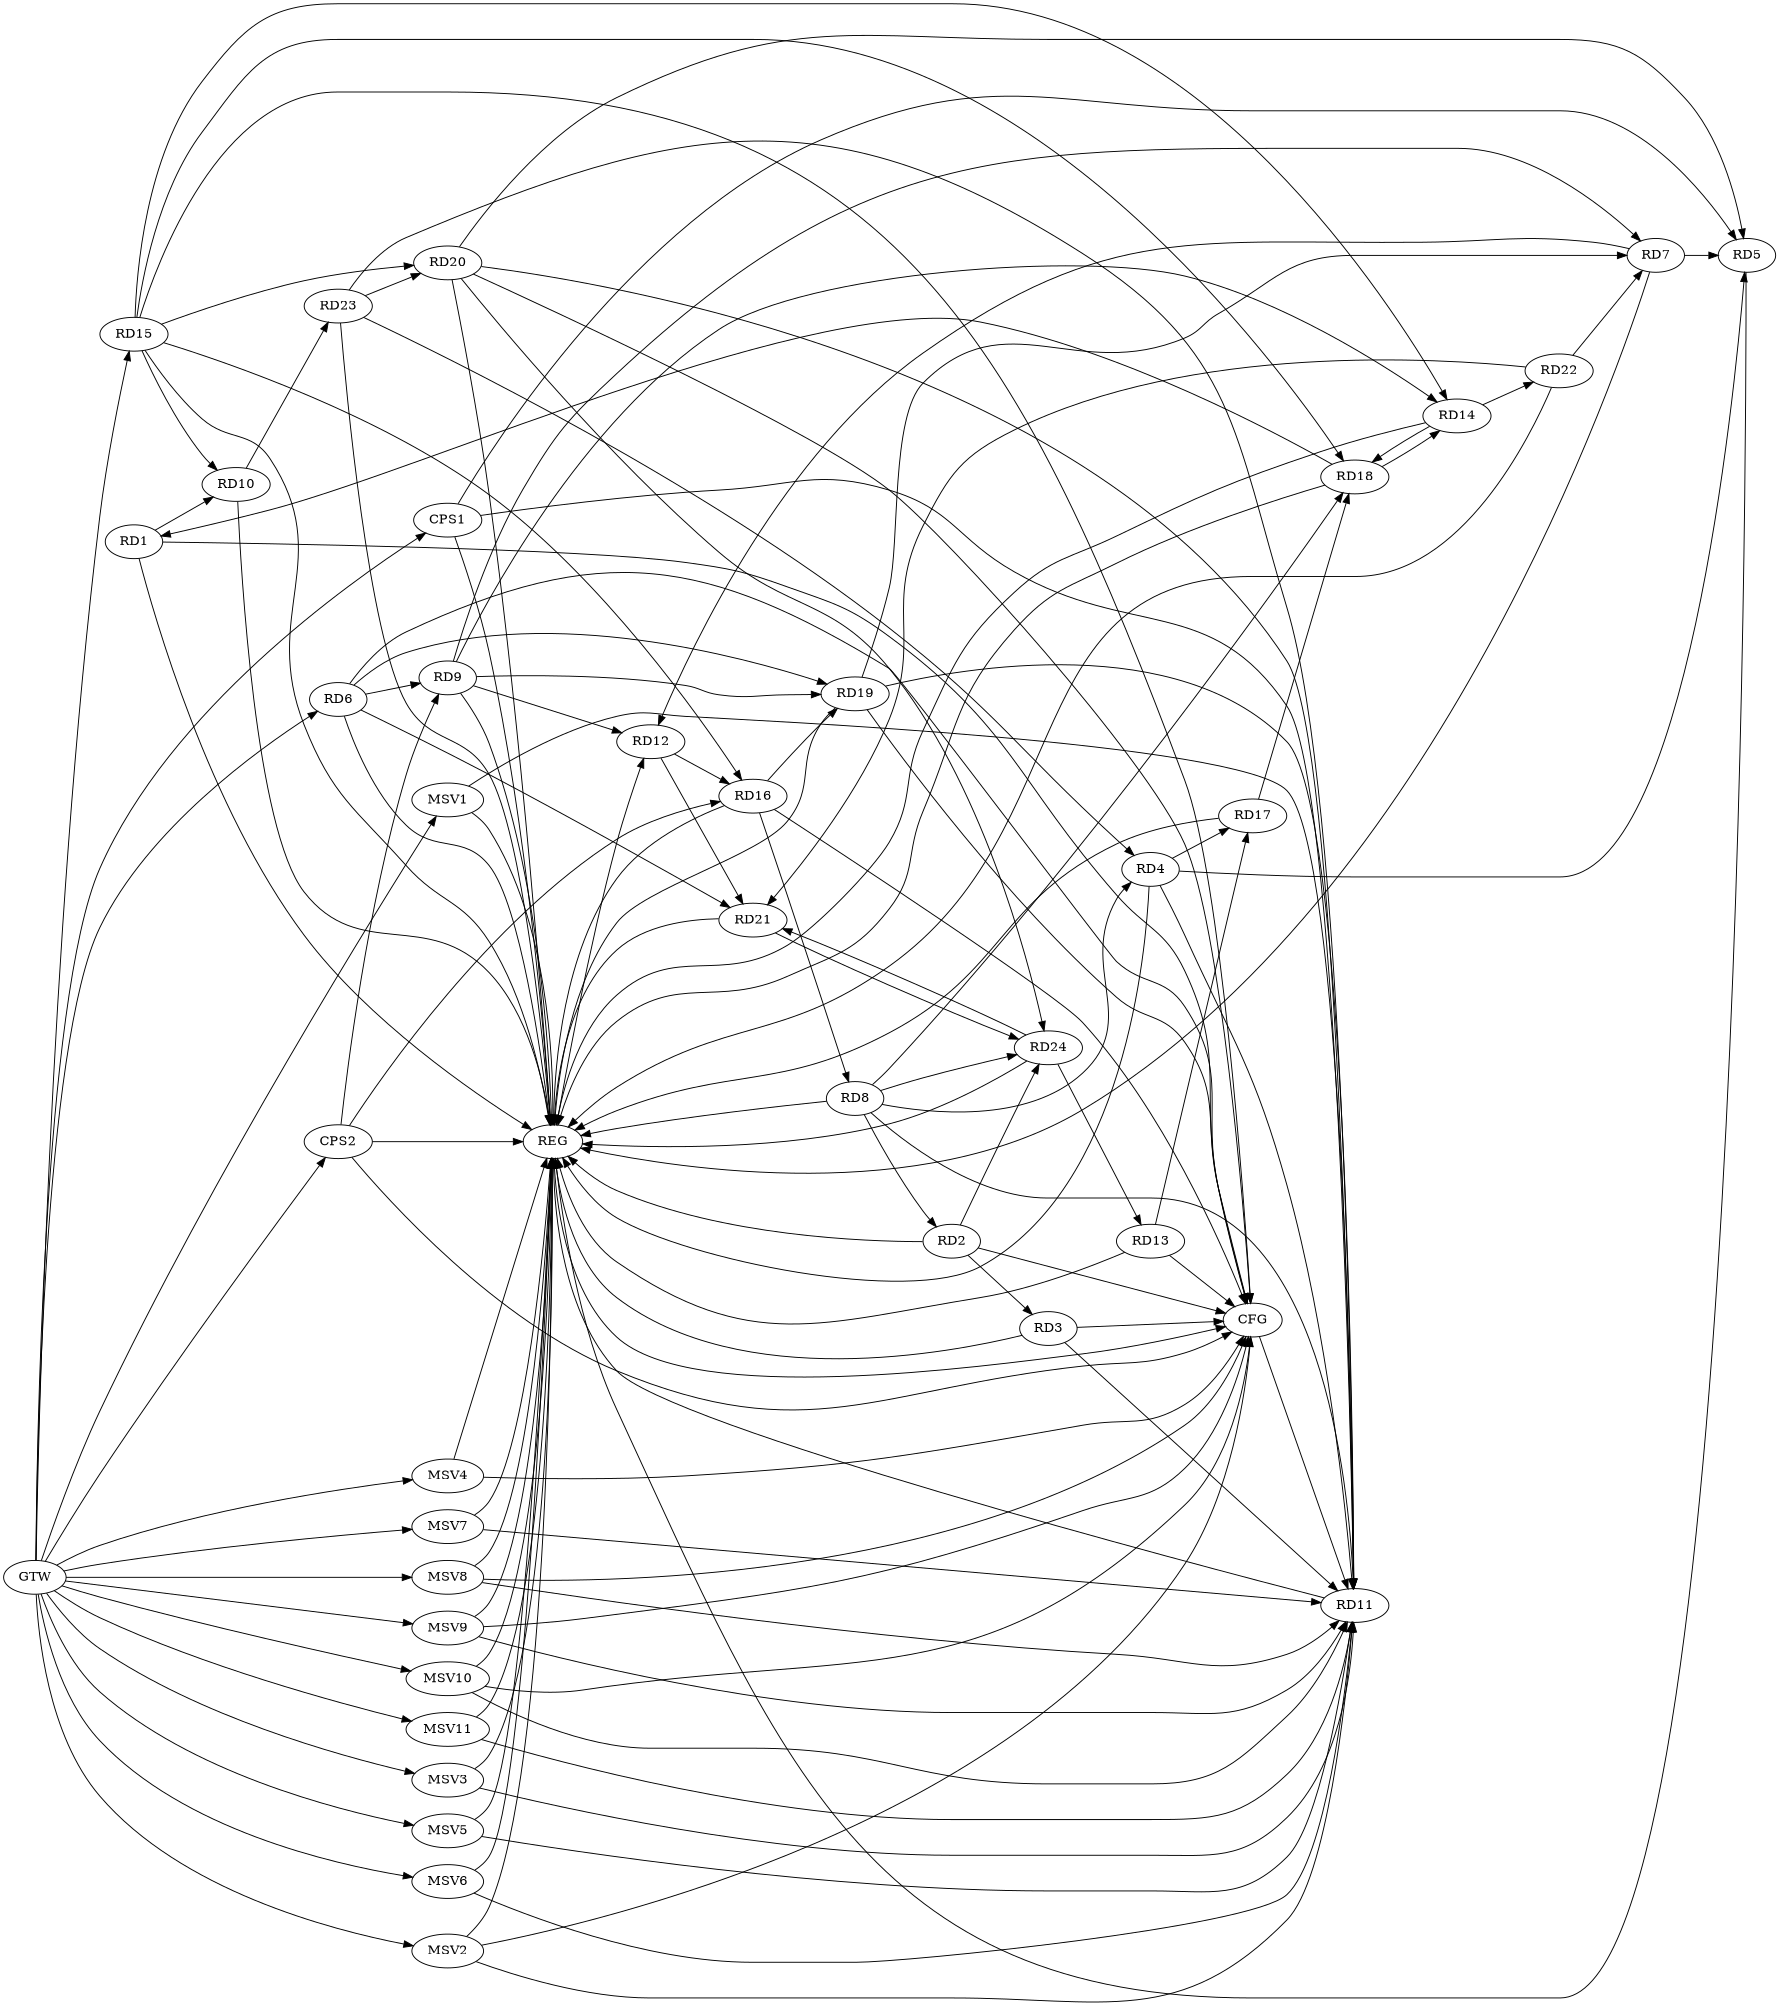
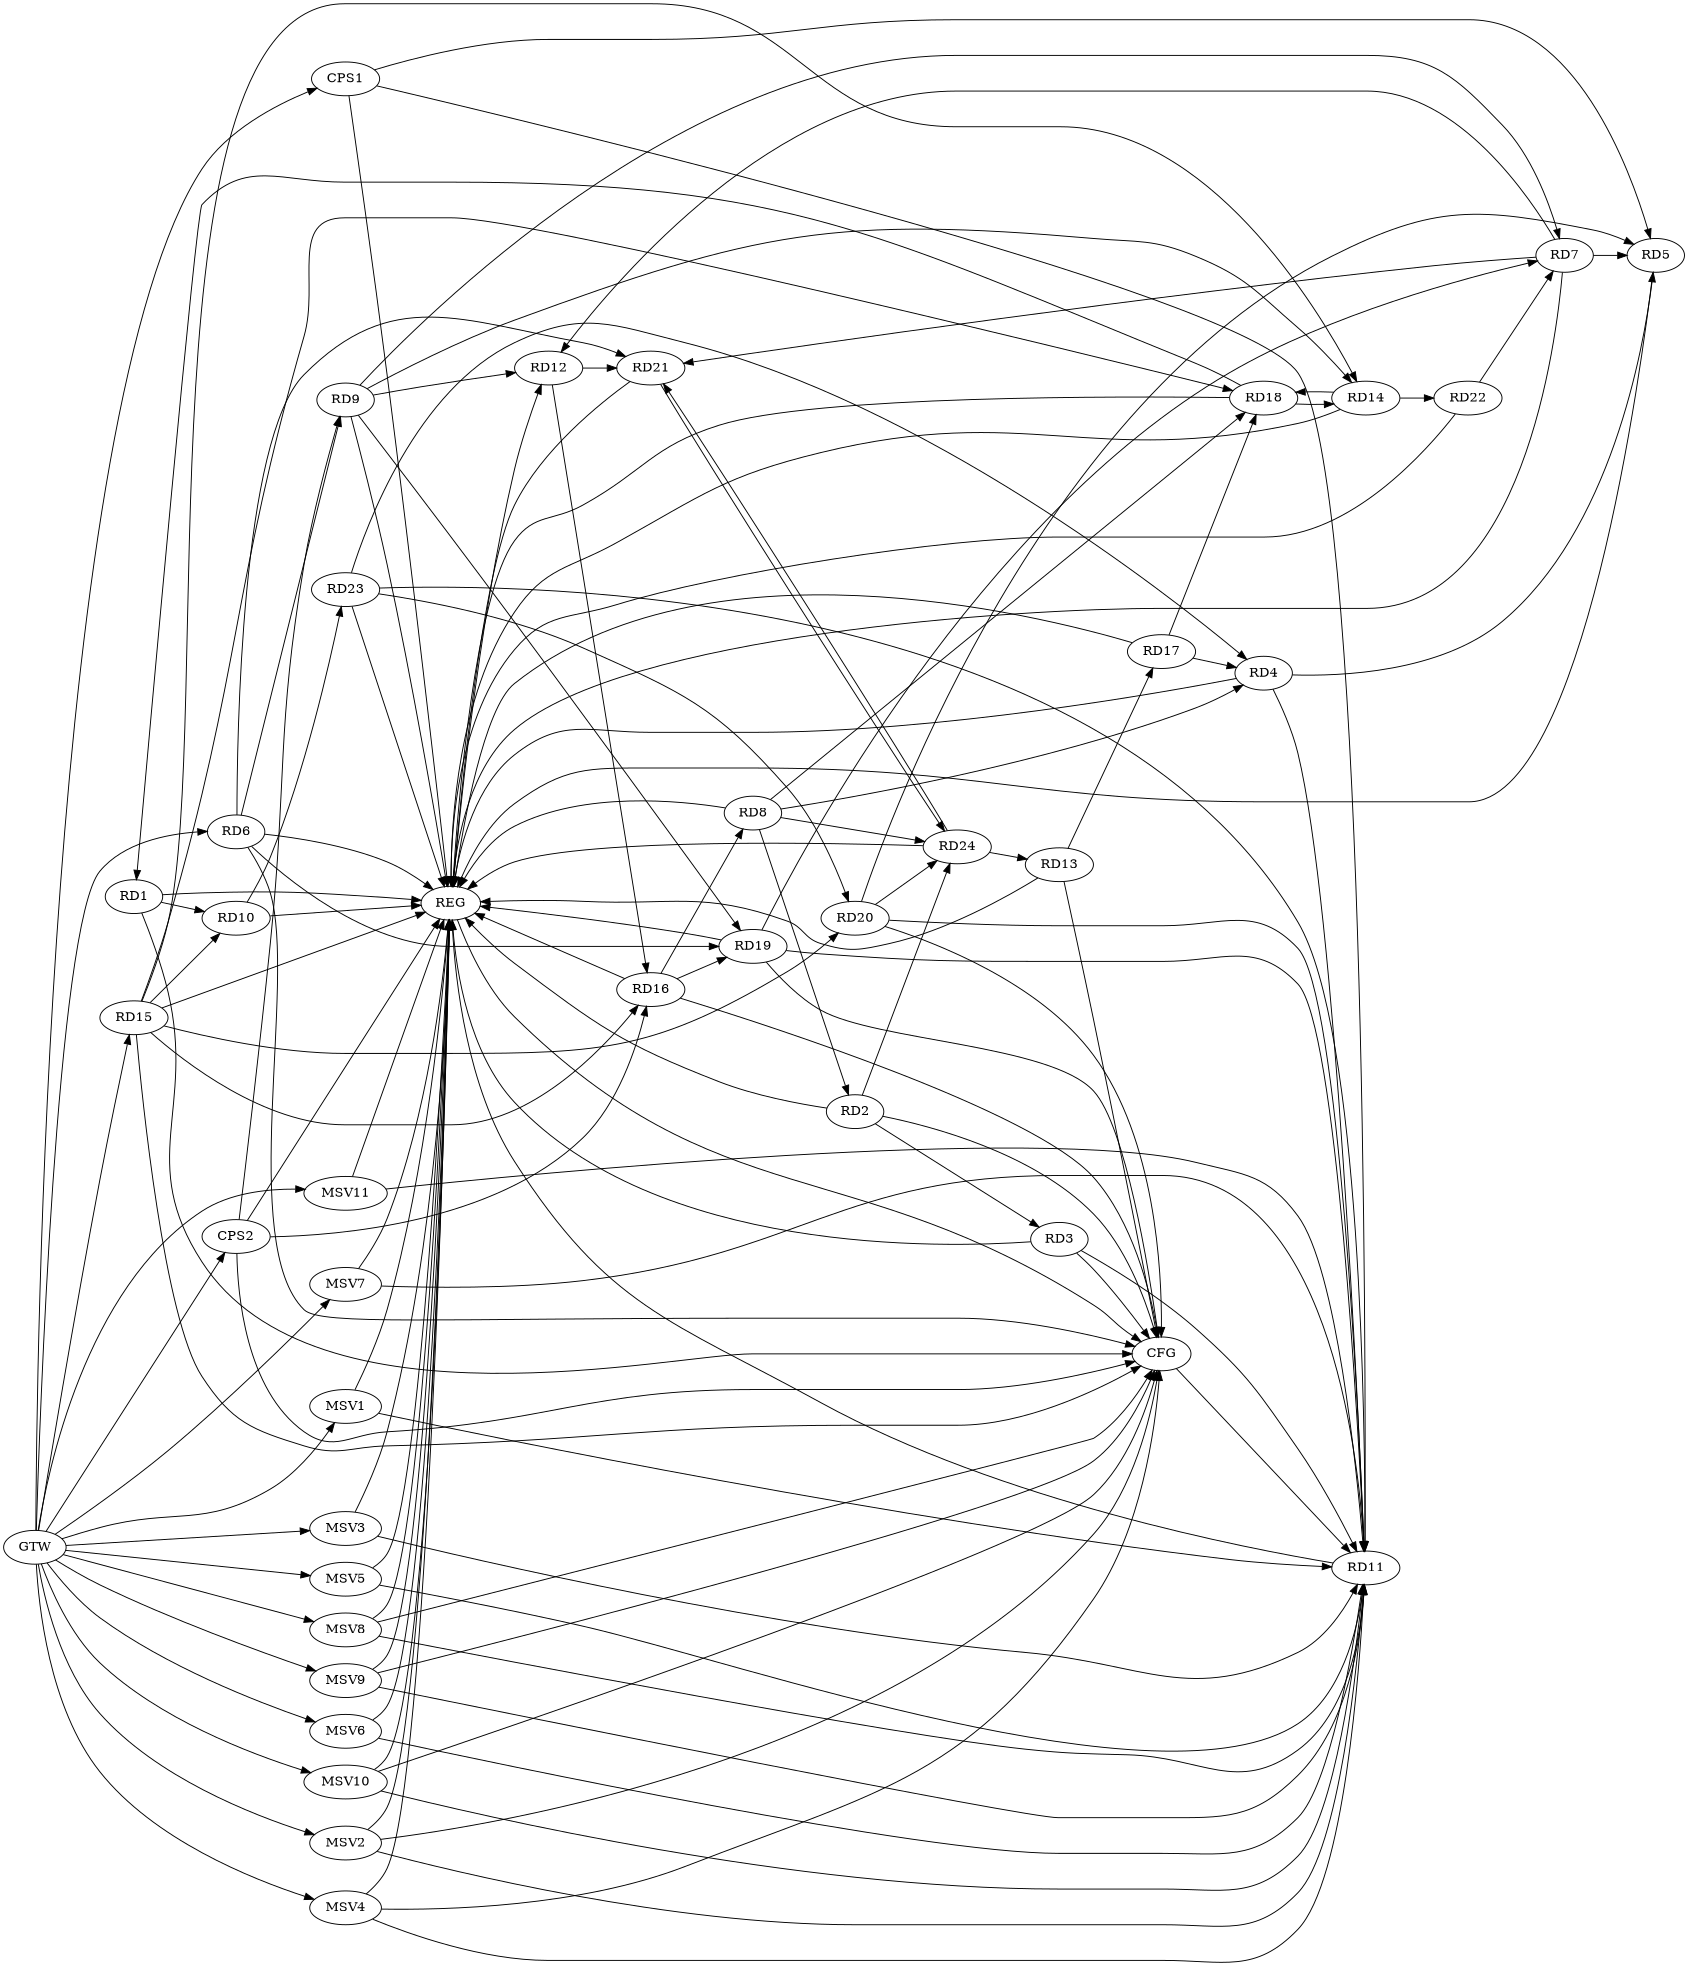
edge "RD22" -> "RD21": now "RD7" -> "RD21"
edge "RD20" -> "REG": removed
edge "RD4" -> "RD17": reversed
edge "RD8" -> "RD11": now "MSV4" -> "RD11"
